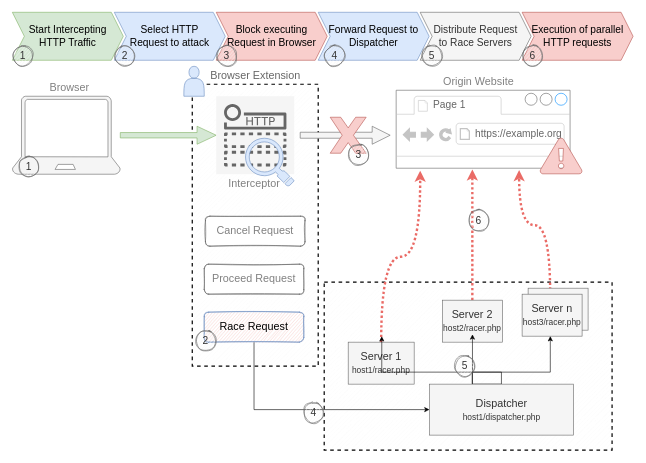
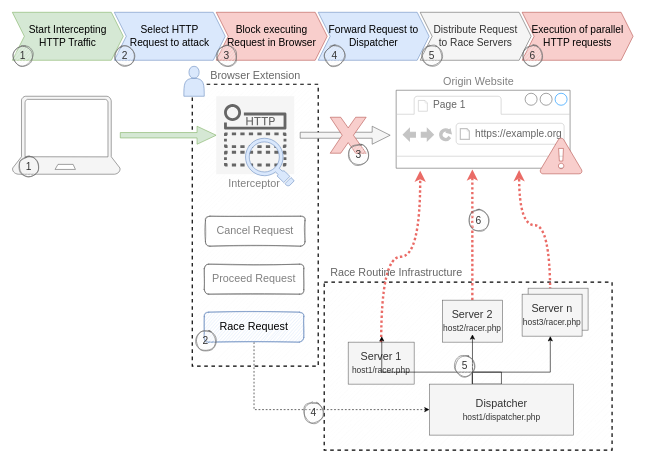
node "Browser": removed
node "Race Routine Infrastructure": added
node "Race Request": fillcolor #f8cecc -> #dae8fc
edge "Race Request" -> "Dispatcher host1/dispatcher.php": style solid -> dashed
